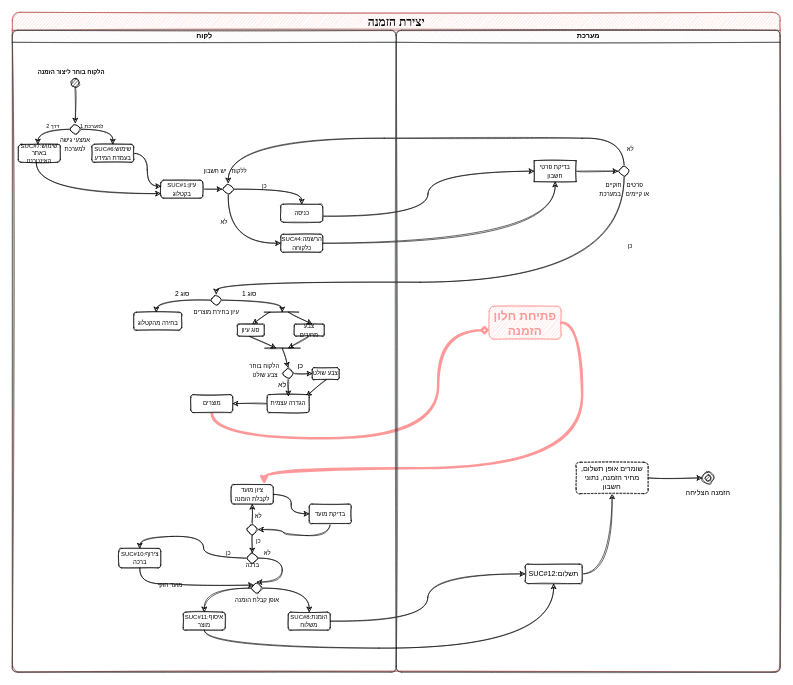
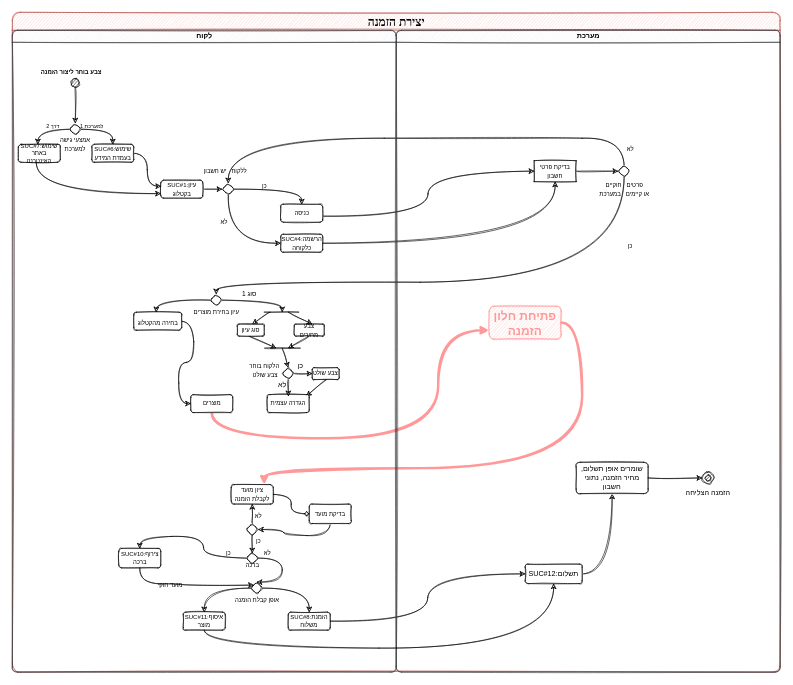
node "הלקוח בוחר ליצור הזמנה": label "הלקוח בוחר ליצור הזמנה" -> "צבע בוחר ליצור הזמנה"
node "סוג 2": removed
edge "מוצרים" -> "פתיחת חלון הזמנה": arrowhead diamond -> classic
edge "בחירה מהקטלוג" -> "מוצרים": added
edge "הגדרה עצמית" -> "מוצרים": removed
node "שומרים אופן תשלום, מחיר הזמנה, נתוני חשבון": style dashed -> solid
edge "ציון מועד לקבלת הזמנה" -> "בדיקת מועד": arrowhead classic -> diamond
